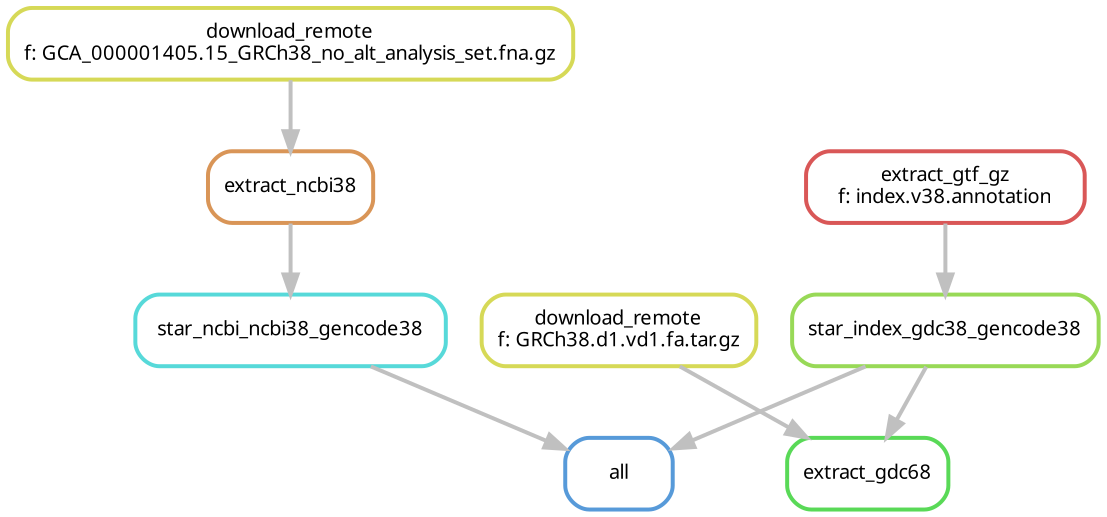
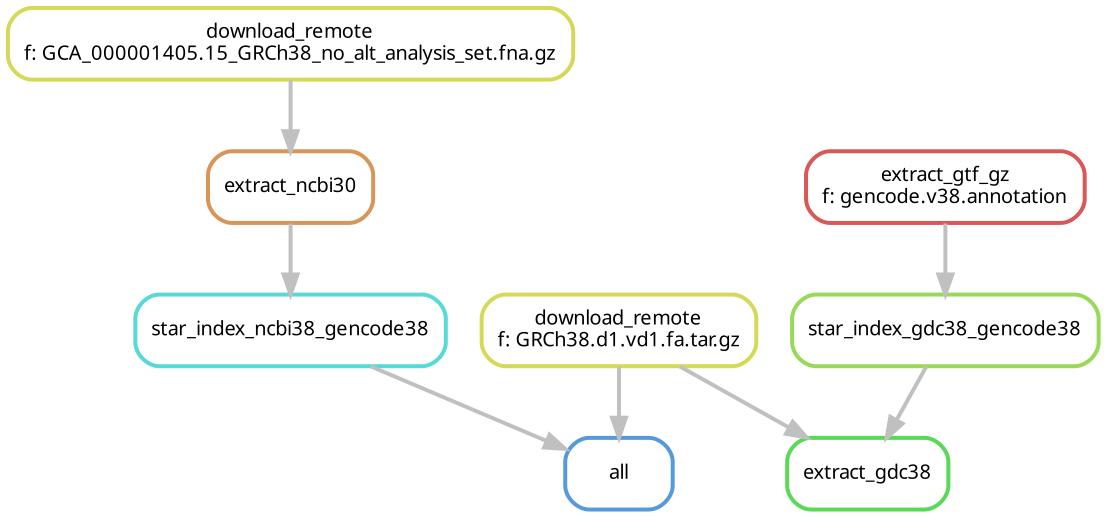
node "extract_ncbi38": label "extract_ncbi38" -> "extract_ncbi30"
node "extract_gtf_gz f: index.v38.annotation": label "extract_gtf_gz f: index.v38.annotation" -> "extract_gtf_gz f: gencode.v38.annotation"
node "star_ncbi_ncbi38_gencode38": label "star_ncbi_ncbi38_gencode38" -> "star_index_ncbi38_gencode38"
edge "star_index_gdc38_gencode38" -> "all": now "download_remote f: GRCh38.d1.vd1.fa.tar.gz" -> "all"
node "extract_gdc68": label "extract_gdc68" -> "extract_gdc38"
